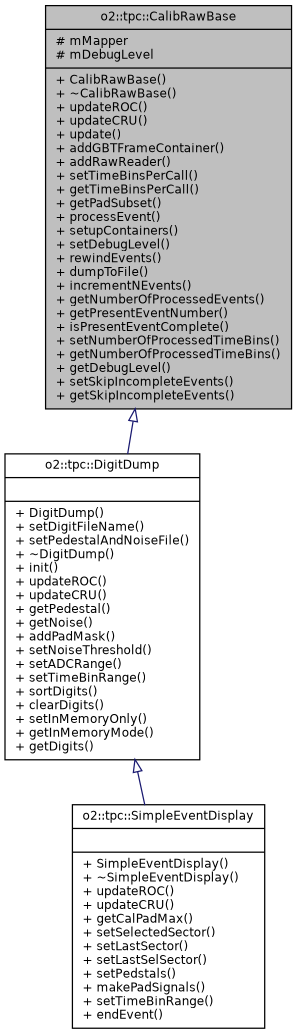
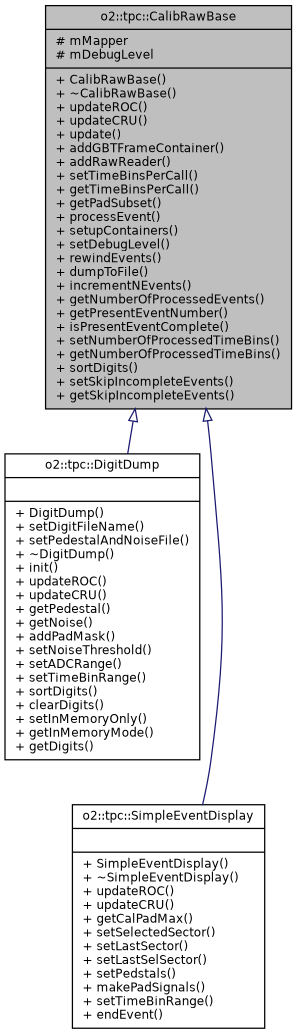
node "o2::tpc::CalibRawBase": text "+ getDebugLevel()" -> "+ sortDigits()"
edge "o2::tpc::SimpleEventDisplay" -> "o2::tpc::DigitDump": now "o2::tpc::SimpleEventDisplay" -> "o2::tpc::CalibRawBase"
